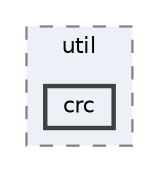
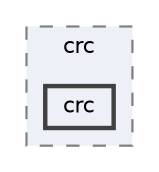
cluster "util": label "util" -> "crc"
